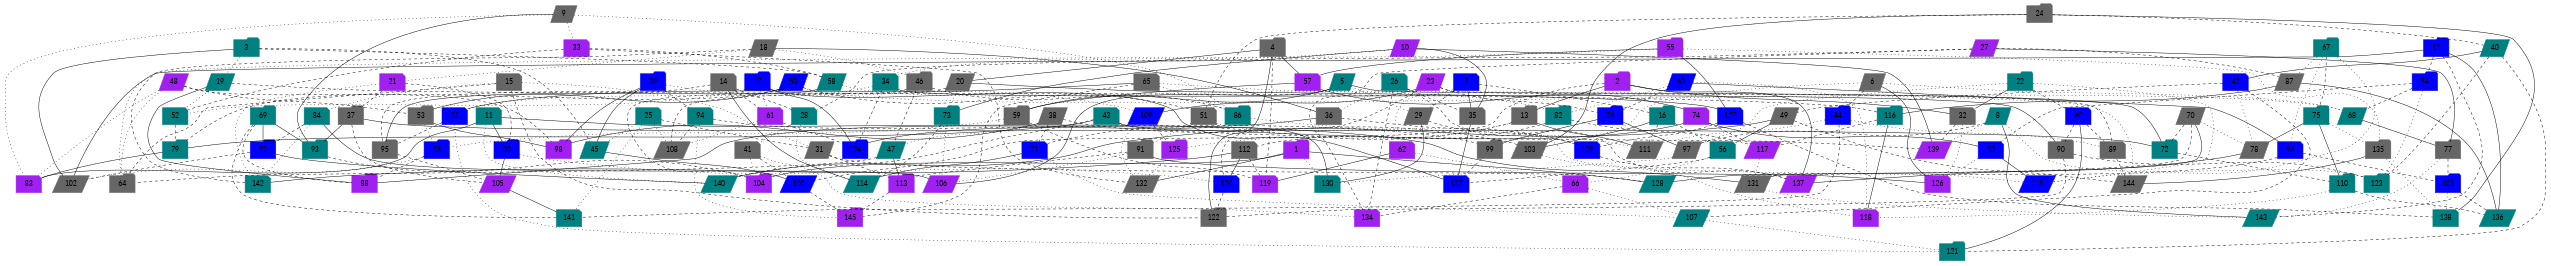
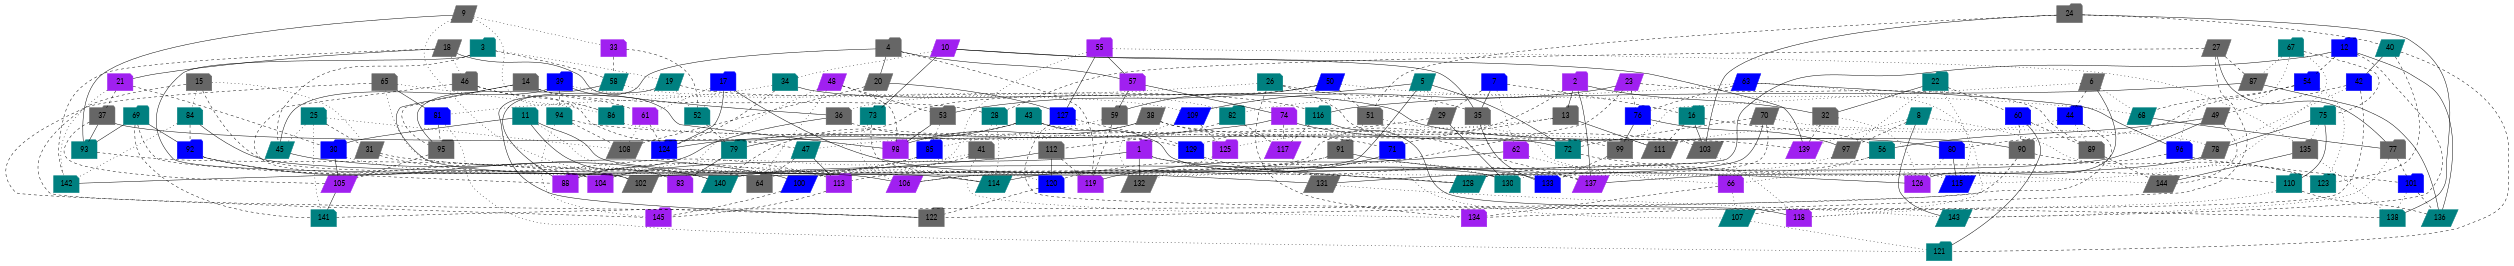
node "27": fillcolor purple -> gray40
edge "33" -- "132": removed
edge "18" -- "21": style dotted -> solid
